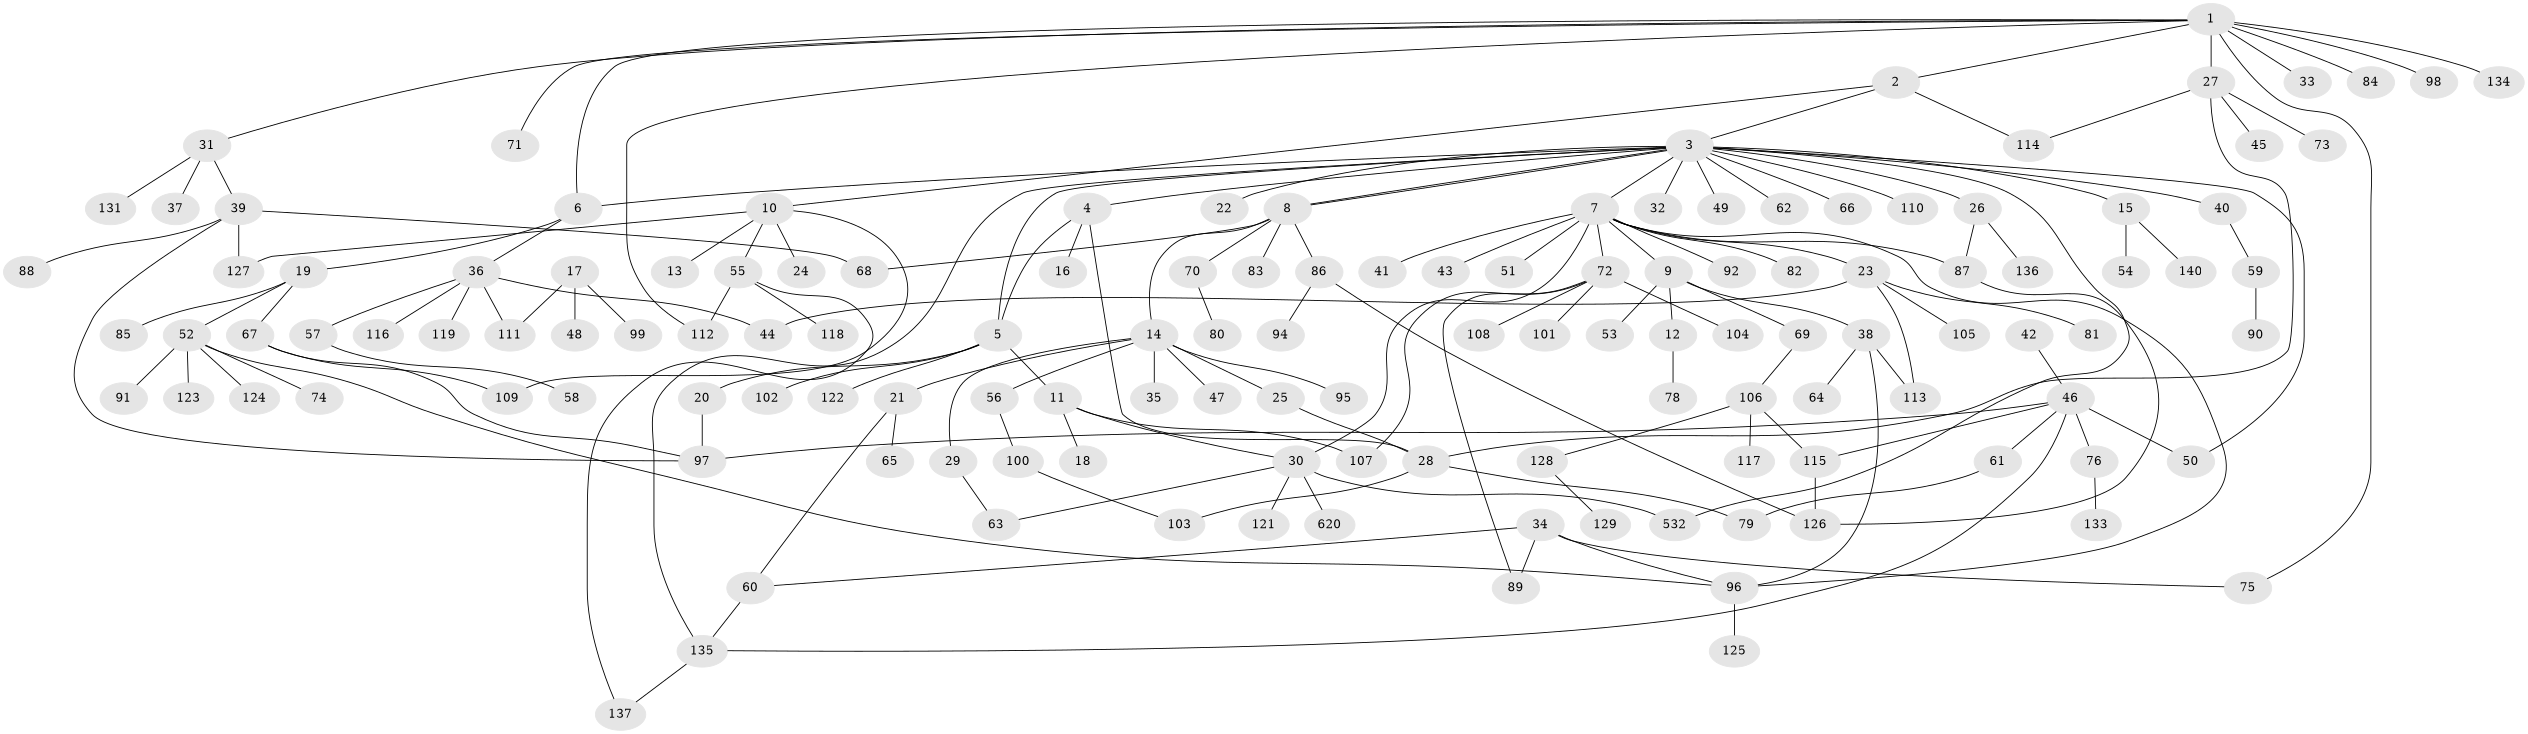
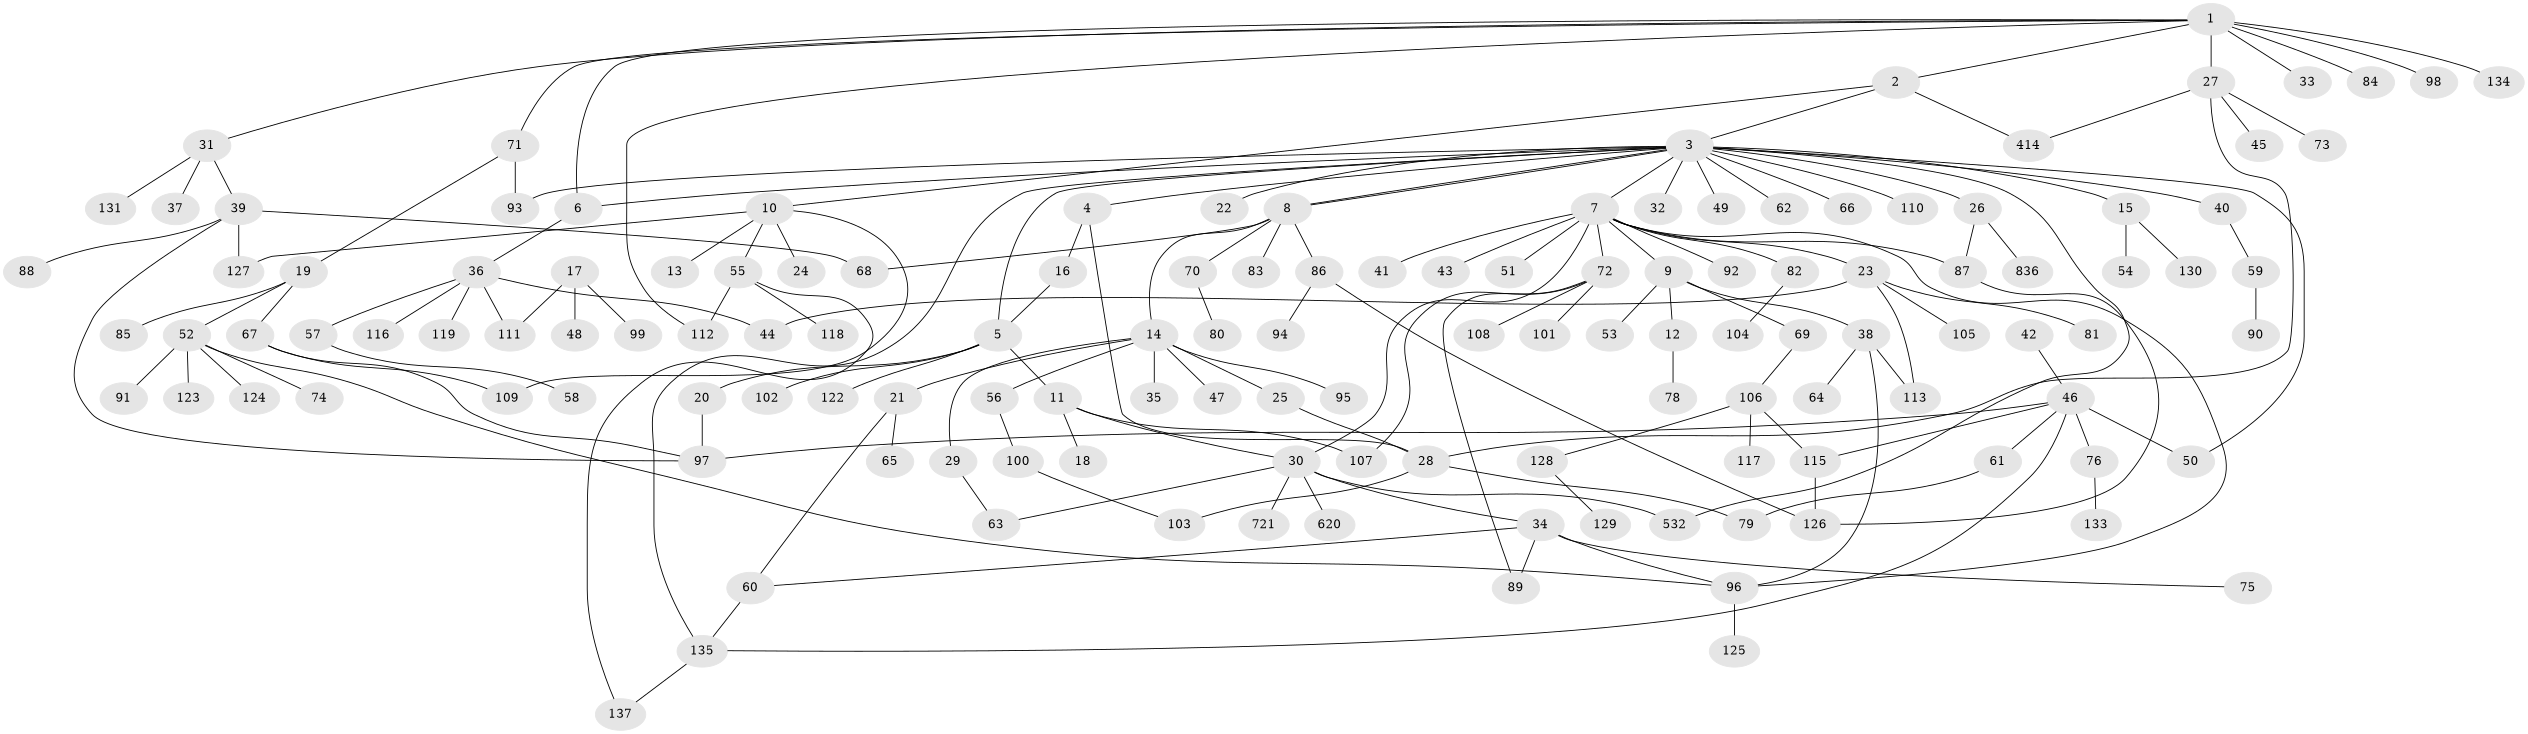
node "114": label "114" -> "414"
node "93": added
edge "6" -- "19": now "71" -- "19"
edge "4" -- "5": now "16" -- "5"
node "136": label "136" -> "836"
node "140": label "140" -> "130"
edge "1" -- "75": removed
edge "72" -- "104": now "82" -- "104"
edge "30" -- "34": added
node "121": label "121" -> "721"
